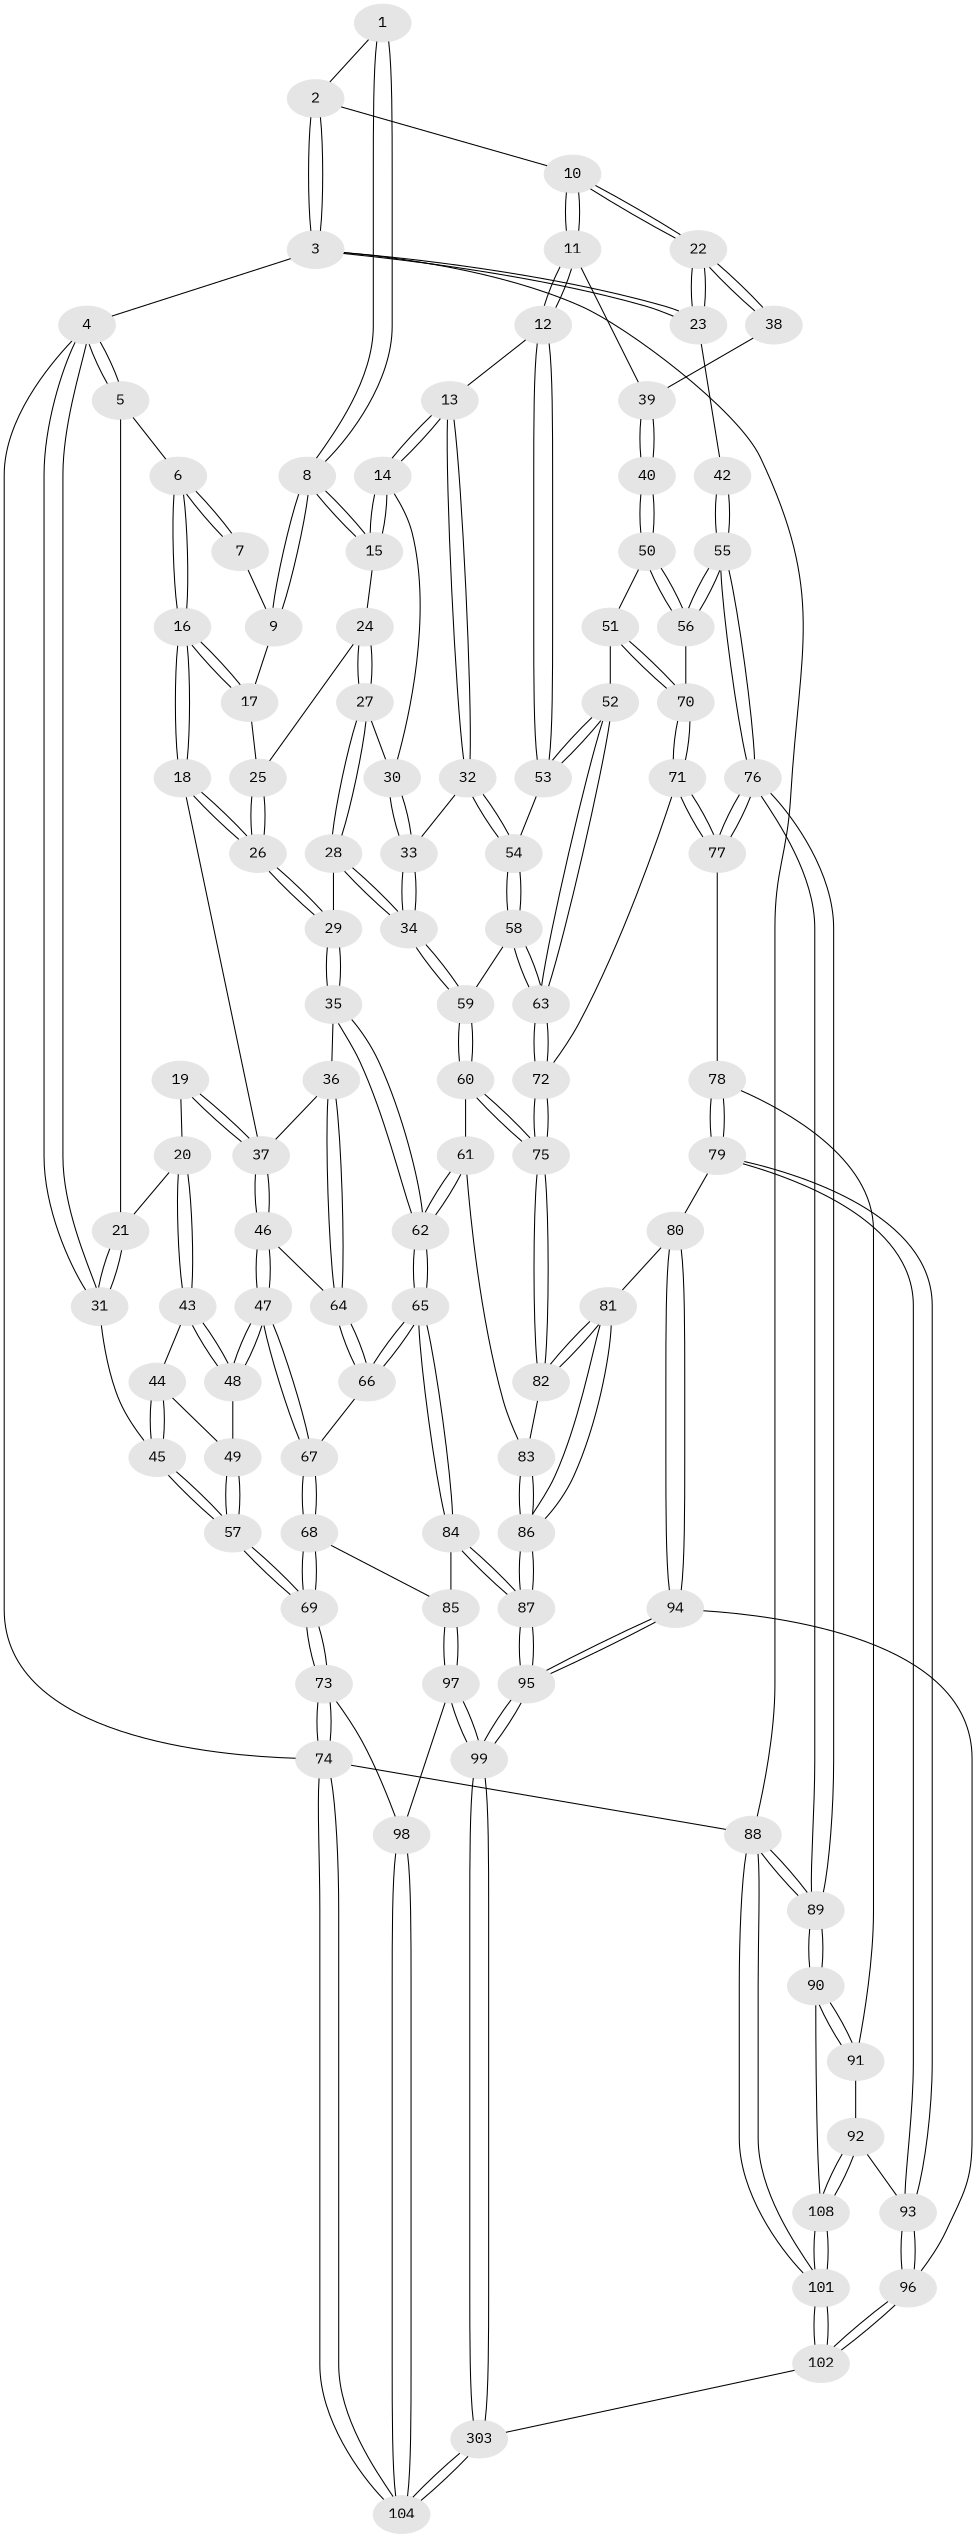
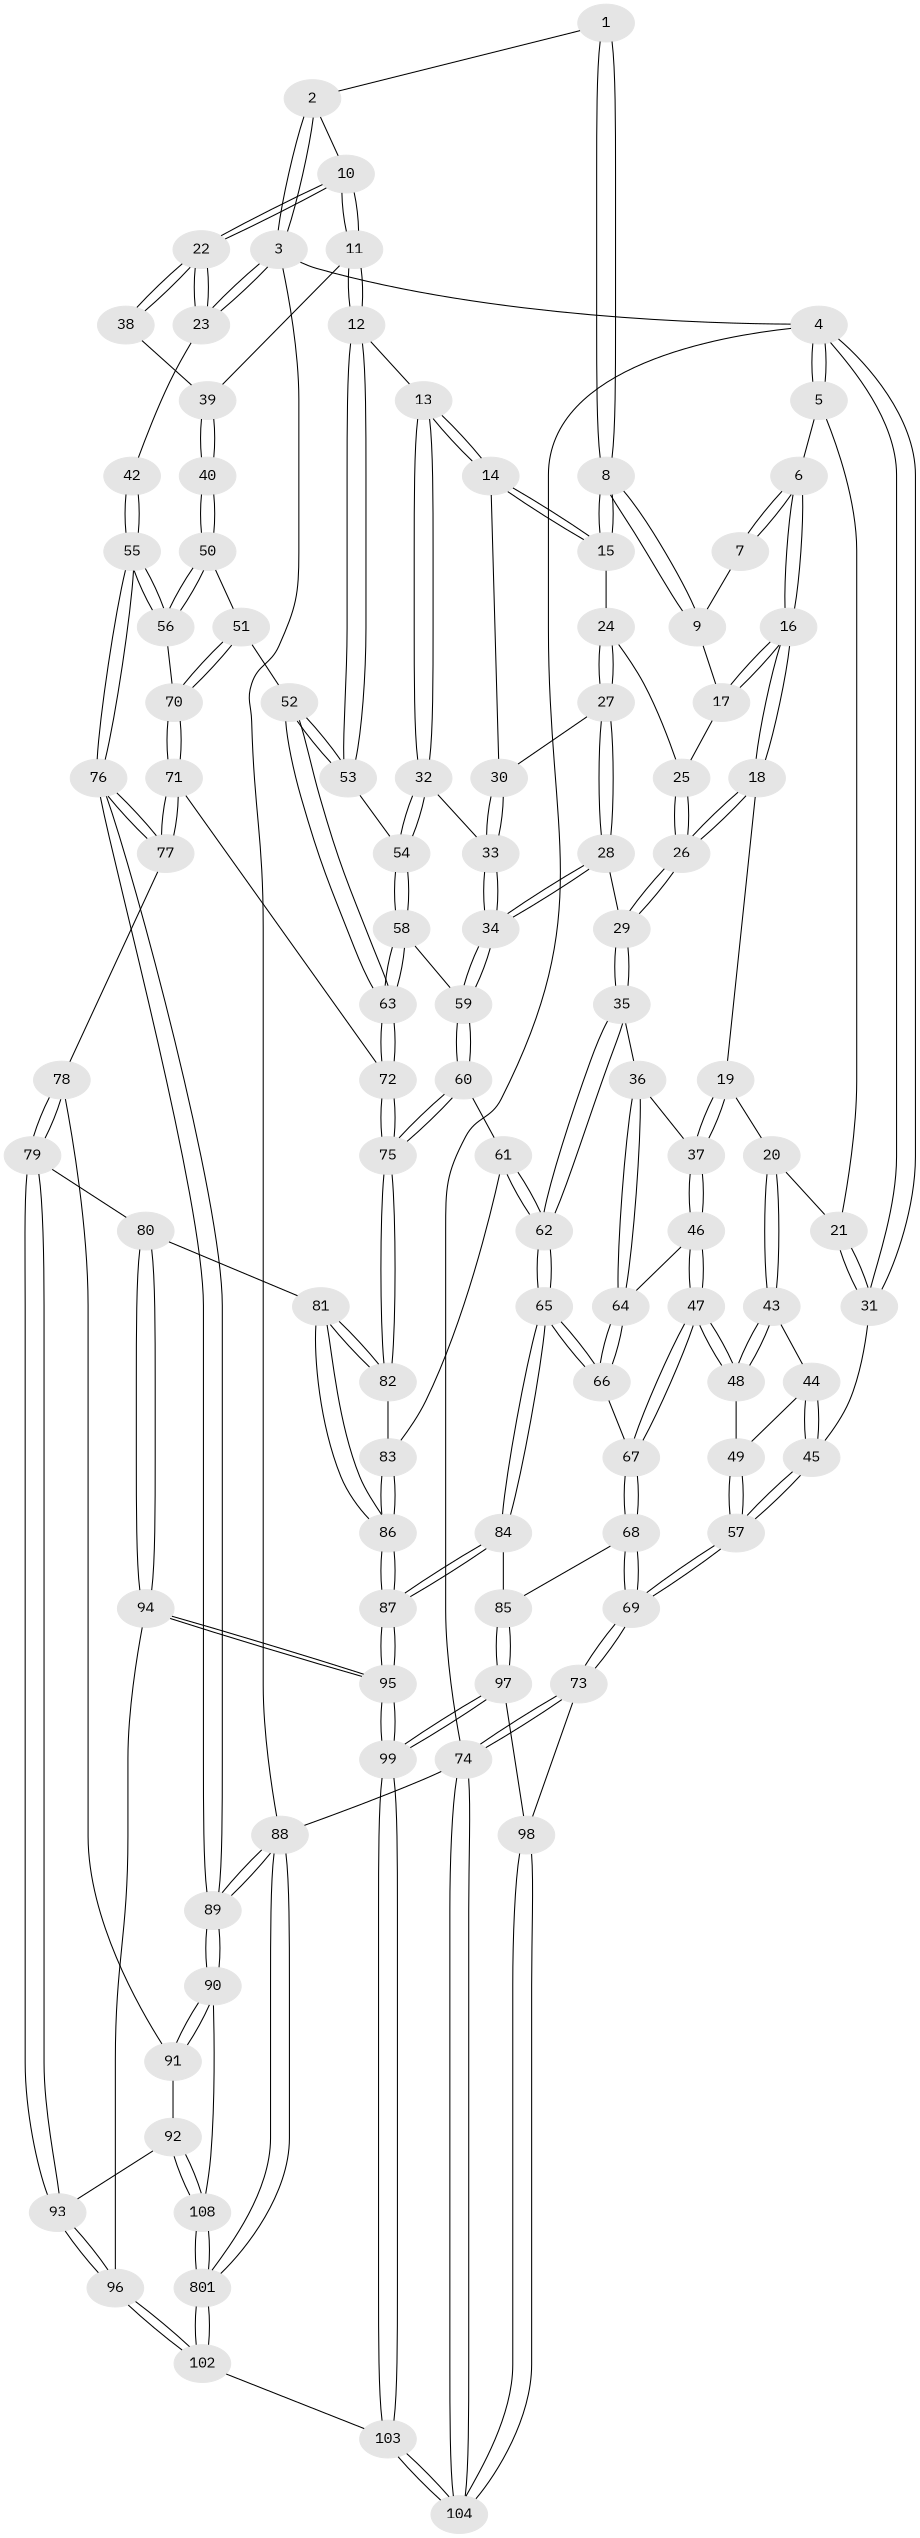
edge "18" -- "37": now "18" -- "19"
node "101": label "101" -> "801"
node "303": label "303" -> "103"
